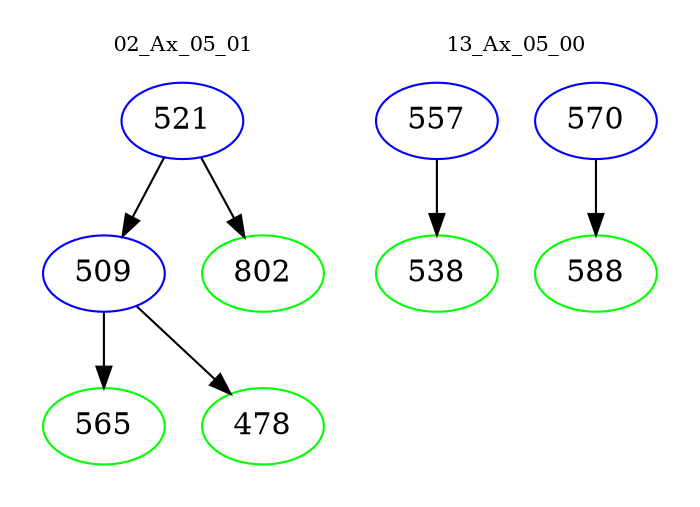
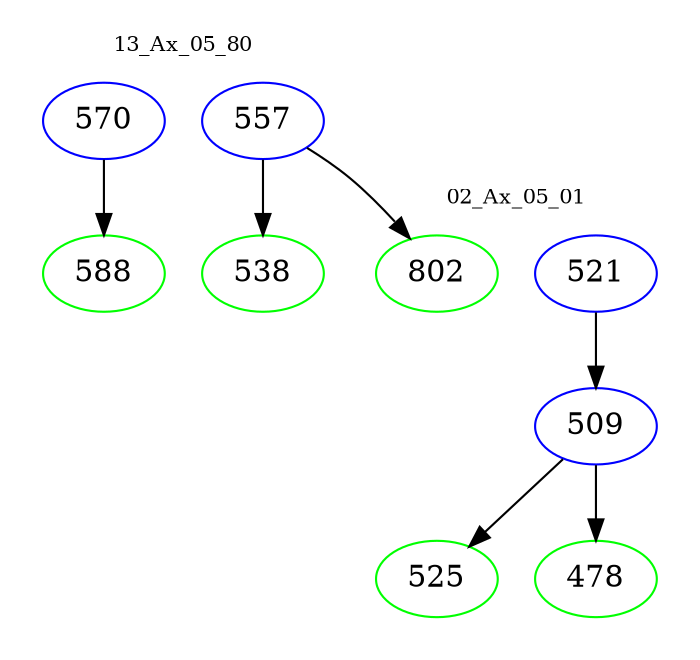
cluster "13_Ax_05_00": label "13_Ax_05_00" -> "13_Ax_05_80"
edge "521" -> "802": now "557" -> "802"
node "565": label "565" -> "525"
